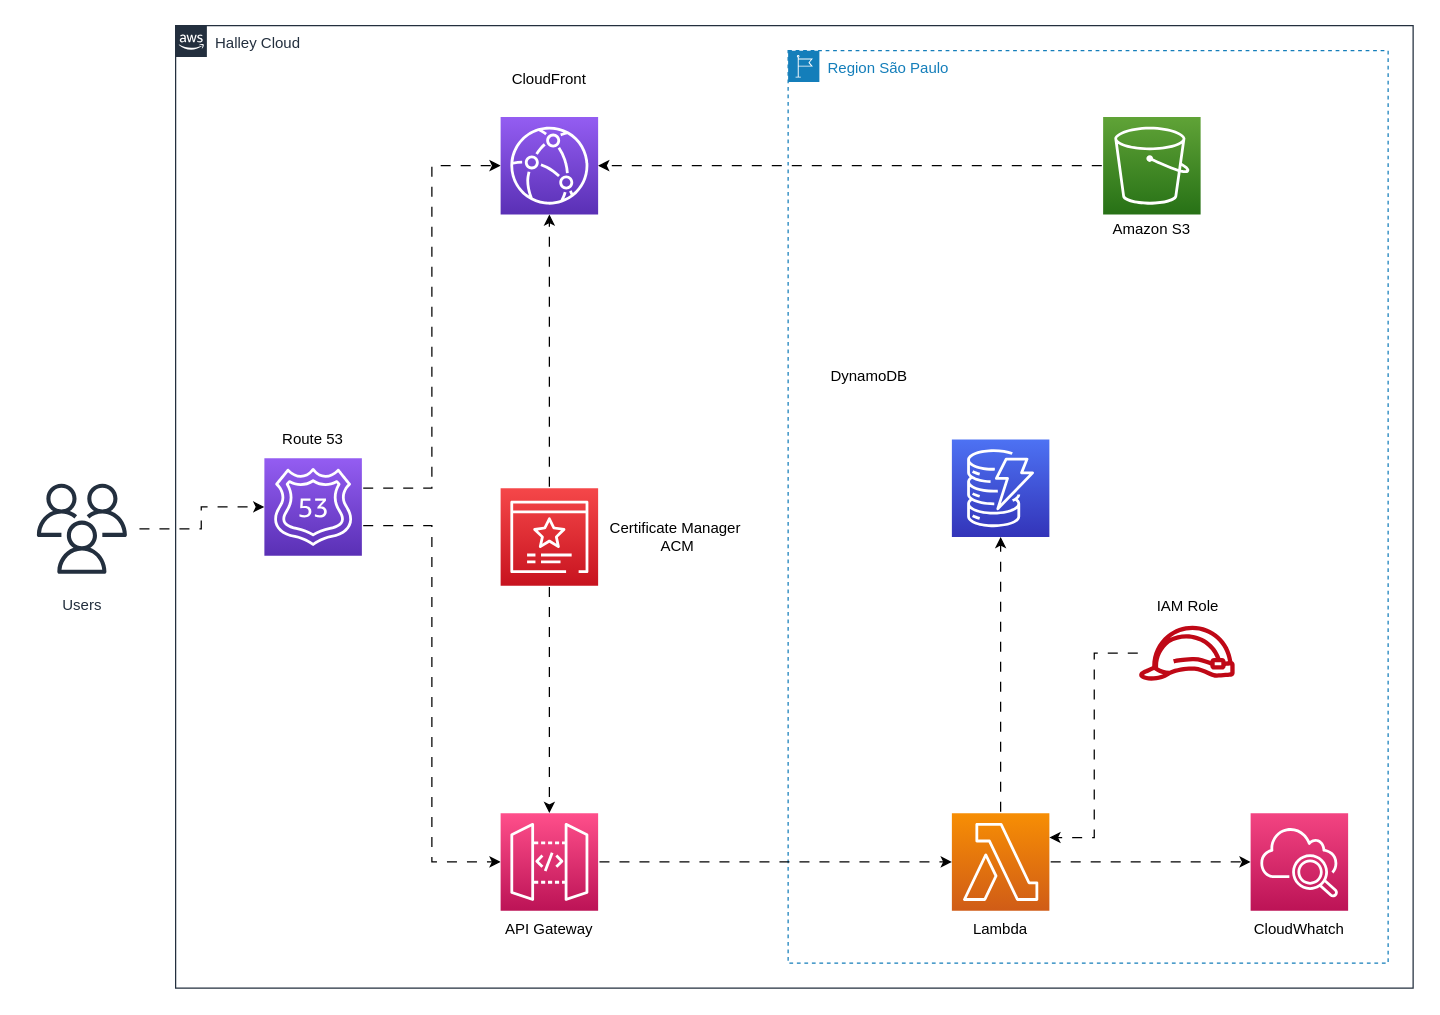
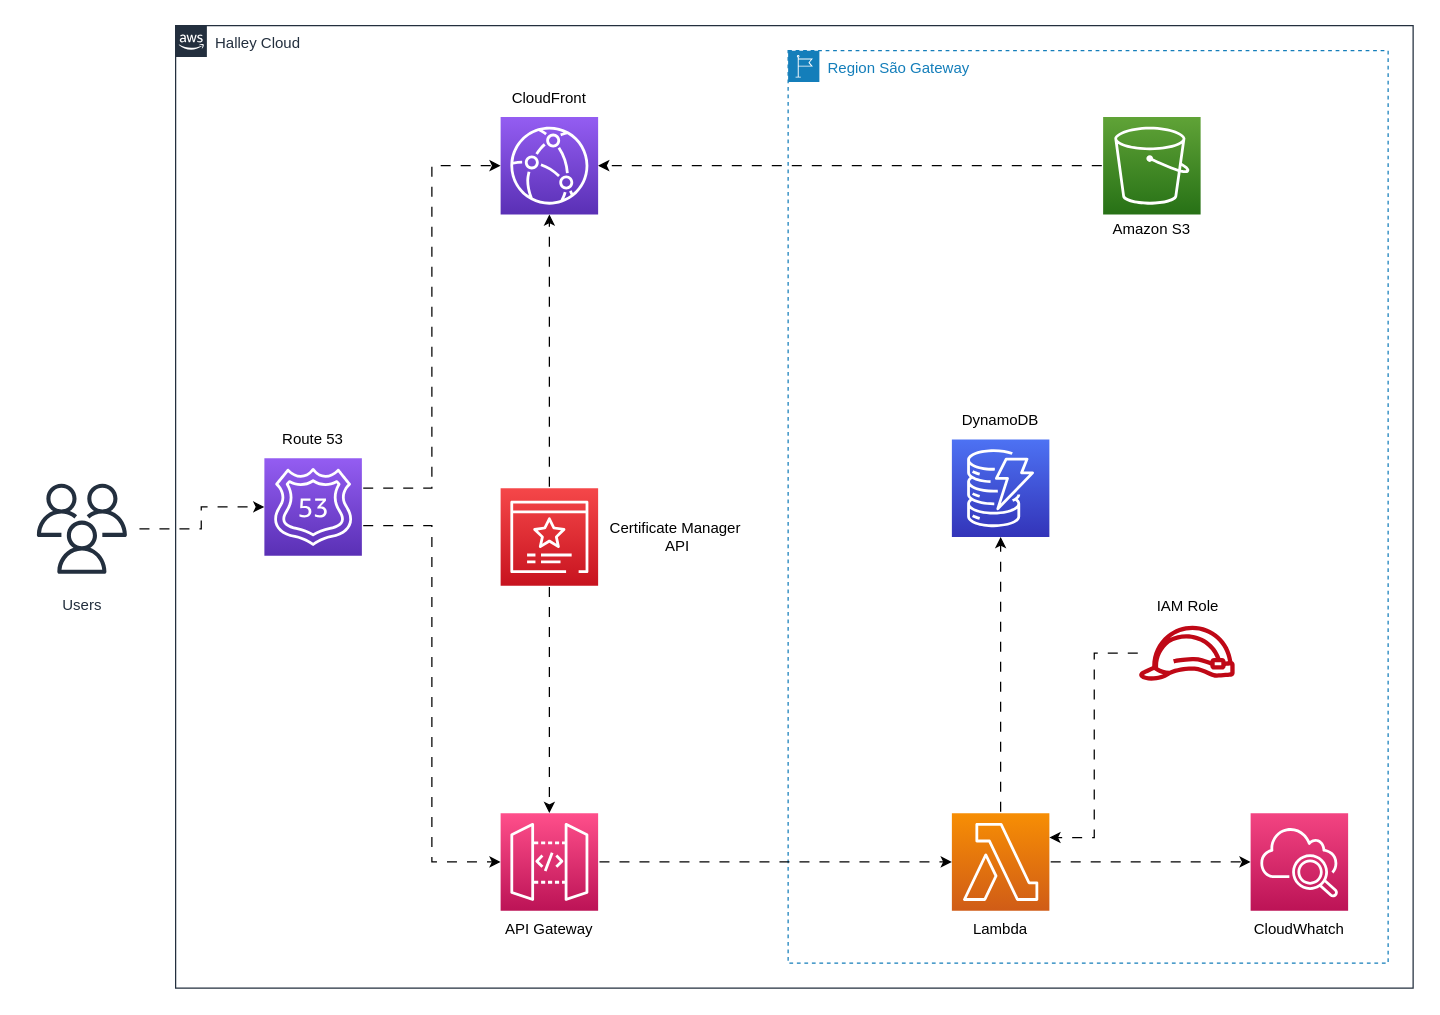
node "Region São Paulo": label "Region São Paulo" -> "Region São Gateway"
node "CloudFront": moved (549, 79) -> (549, 98)
node "DynamoDB": moved (869, 377) -> (1001, 421)
node "Certificate Manager ACM": label "Certificate Manager ACM" -> "Certificate Manager API"
